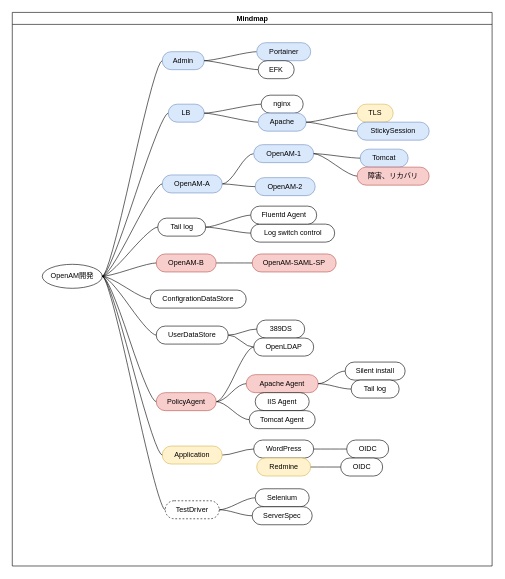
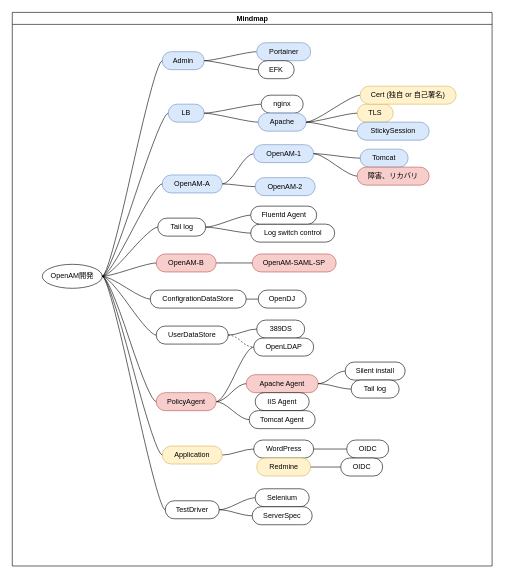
node "Cert (独自 or 自己署名)": added
edge "Cert (独自 or 自己署名)" -- "Apache": added
edge "ConfigrationDataStore" -- "OpenDJ": added
node "OpenDJ": added
edge "UserDataStore" -- "OpenLDAP": style solid -> dashed
node "TestDriver": style dashed -> solid
